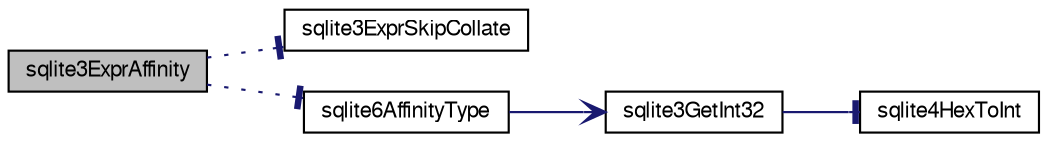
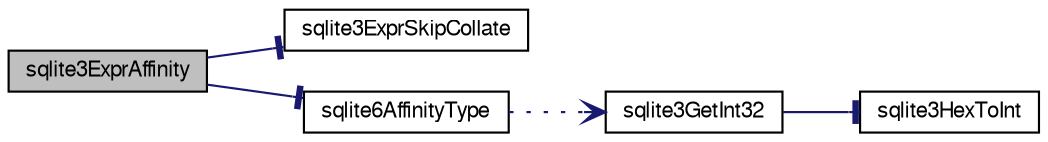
edge "sqlite3ExprAffinity" -> "sqlite3ExprSkipCollate": style dotted -> solid
edge "sqlite3ExprAffinity" -> "sqlite6AffinityType": style dotted -> solid
edge "sqlite6AffinityType" -> "sqlite3GetInt32": style solid -> dotted
node "sqlite4HexToInt": label "sqlite4HexToInt" -> "sqlite3HexToInt"
